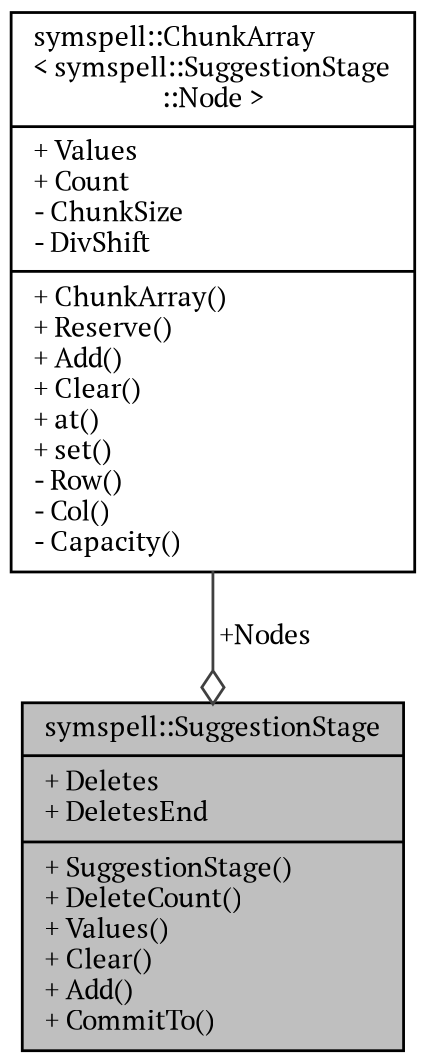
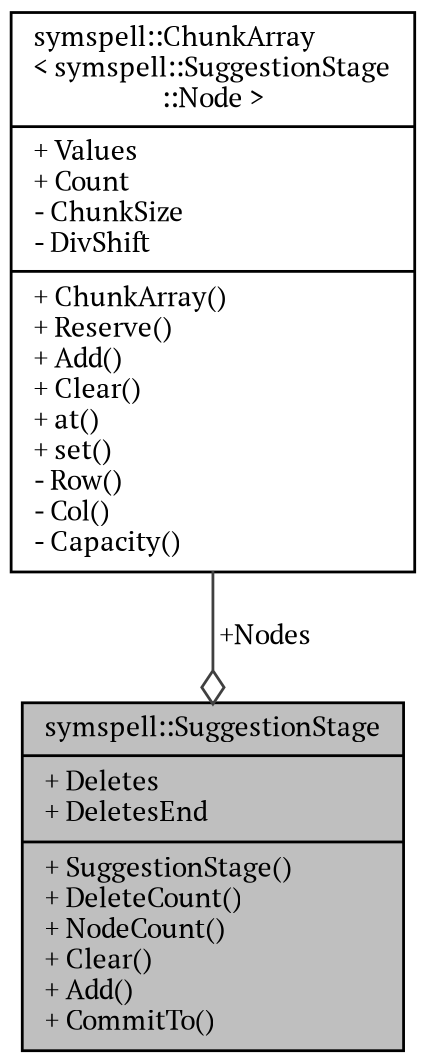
node "symspell::SuggestionStage": text "+ Values()" -> "+ NodeCount()"
